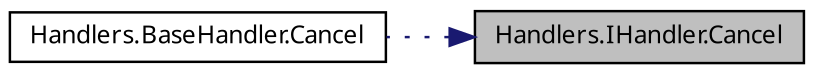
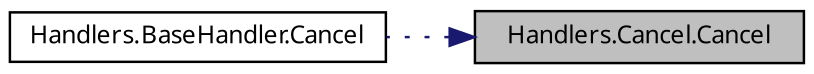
node "Handlers.IHandler.Cancel": label "Handlers.IHandler.Cancel" -> "Handlers.Cancel.Cancel"
